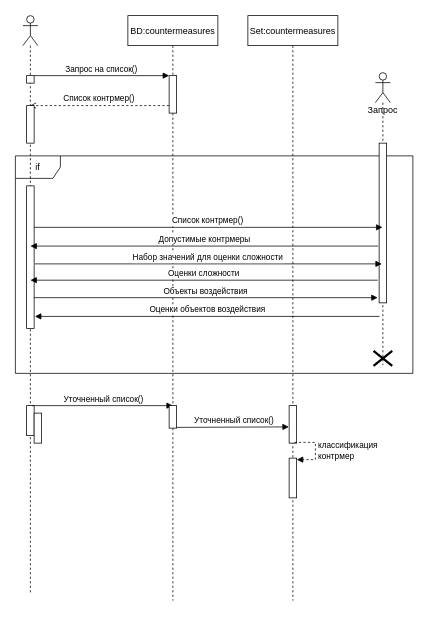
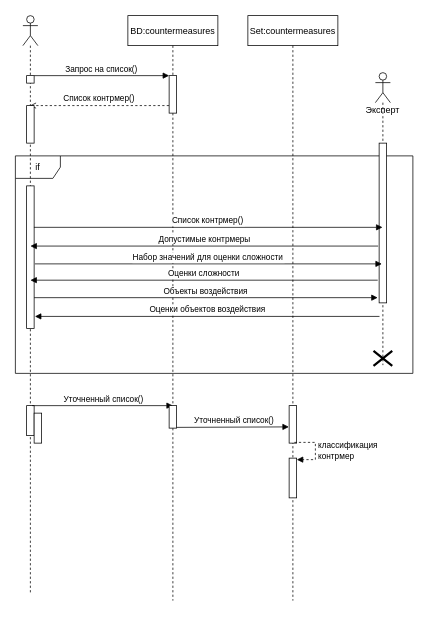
node "Запрос": label "Запрос" -> "Эксперт"
